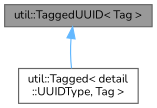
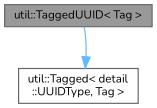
edge "util::Tagged< detail ::UUIDType, Tag >" -> "util::TaggedUUID< Tag >": reversed
